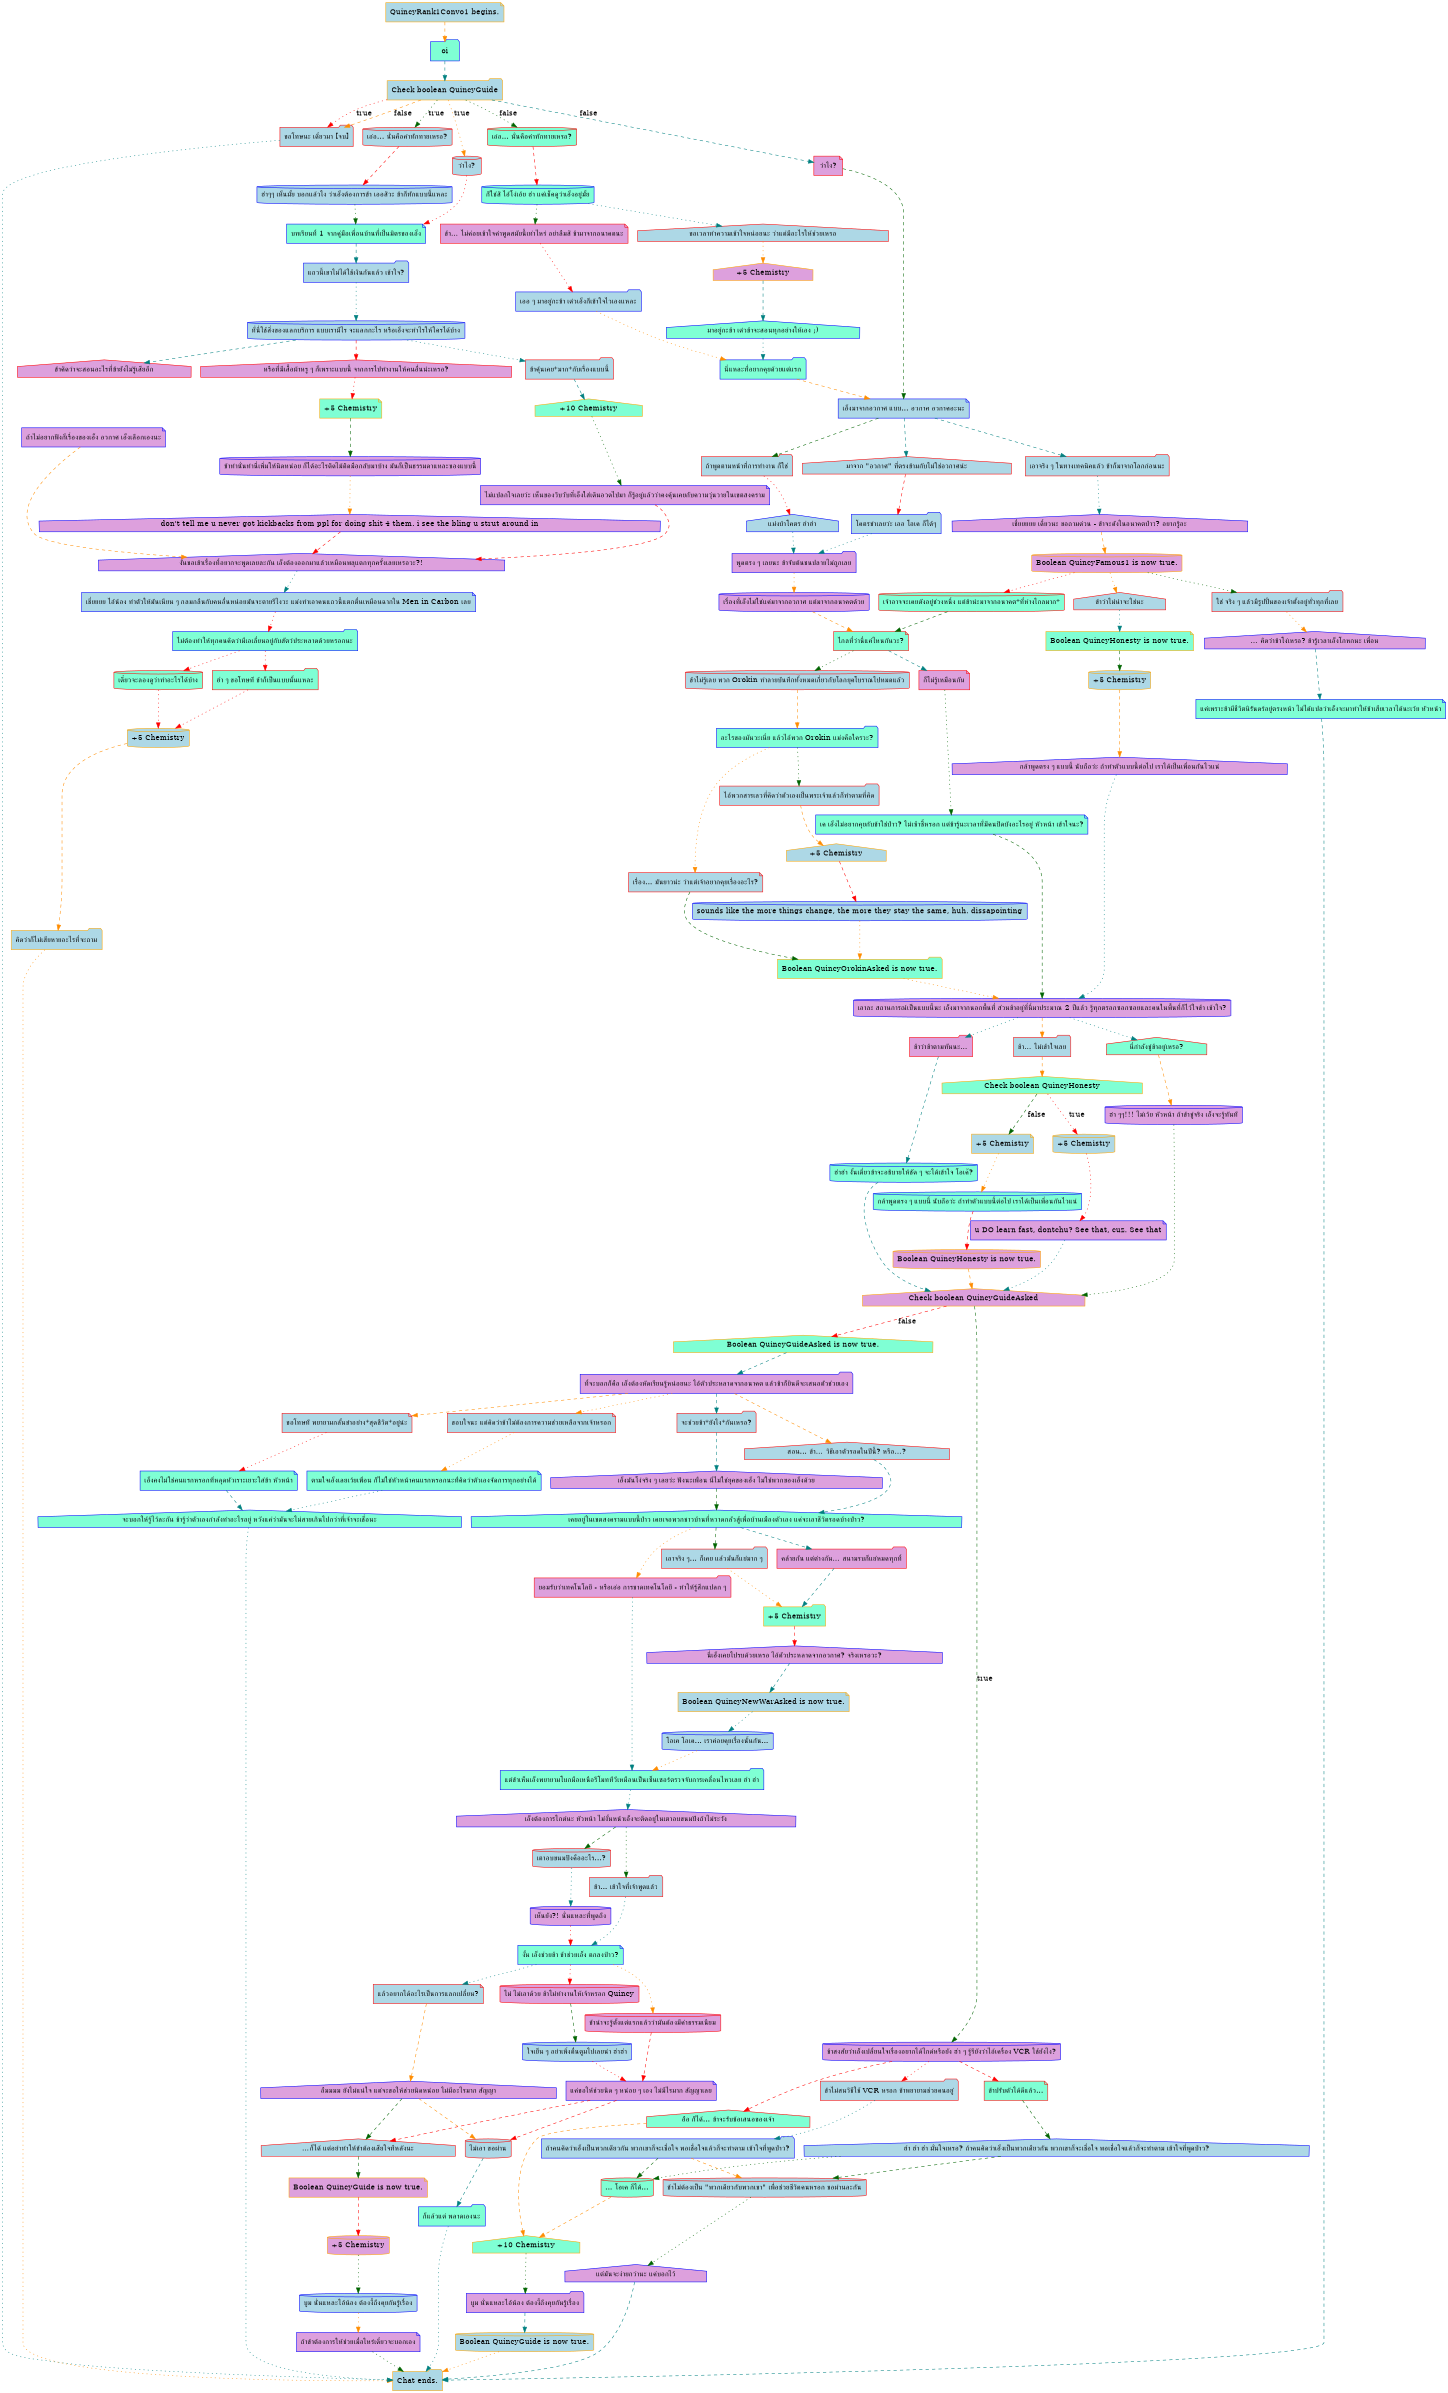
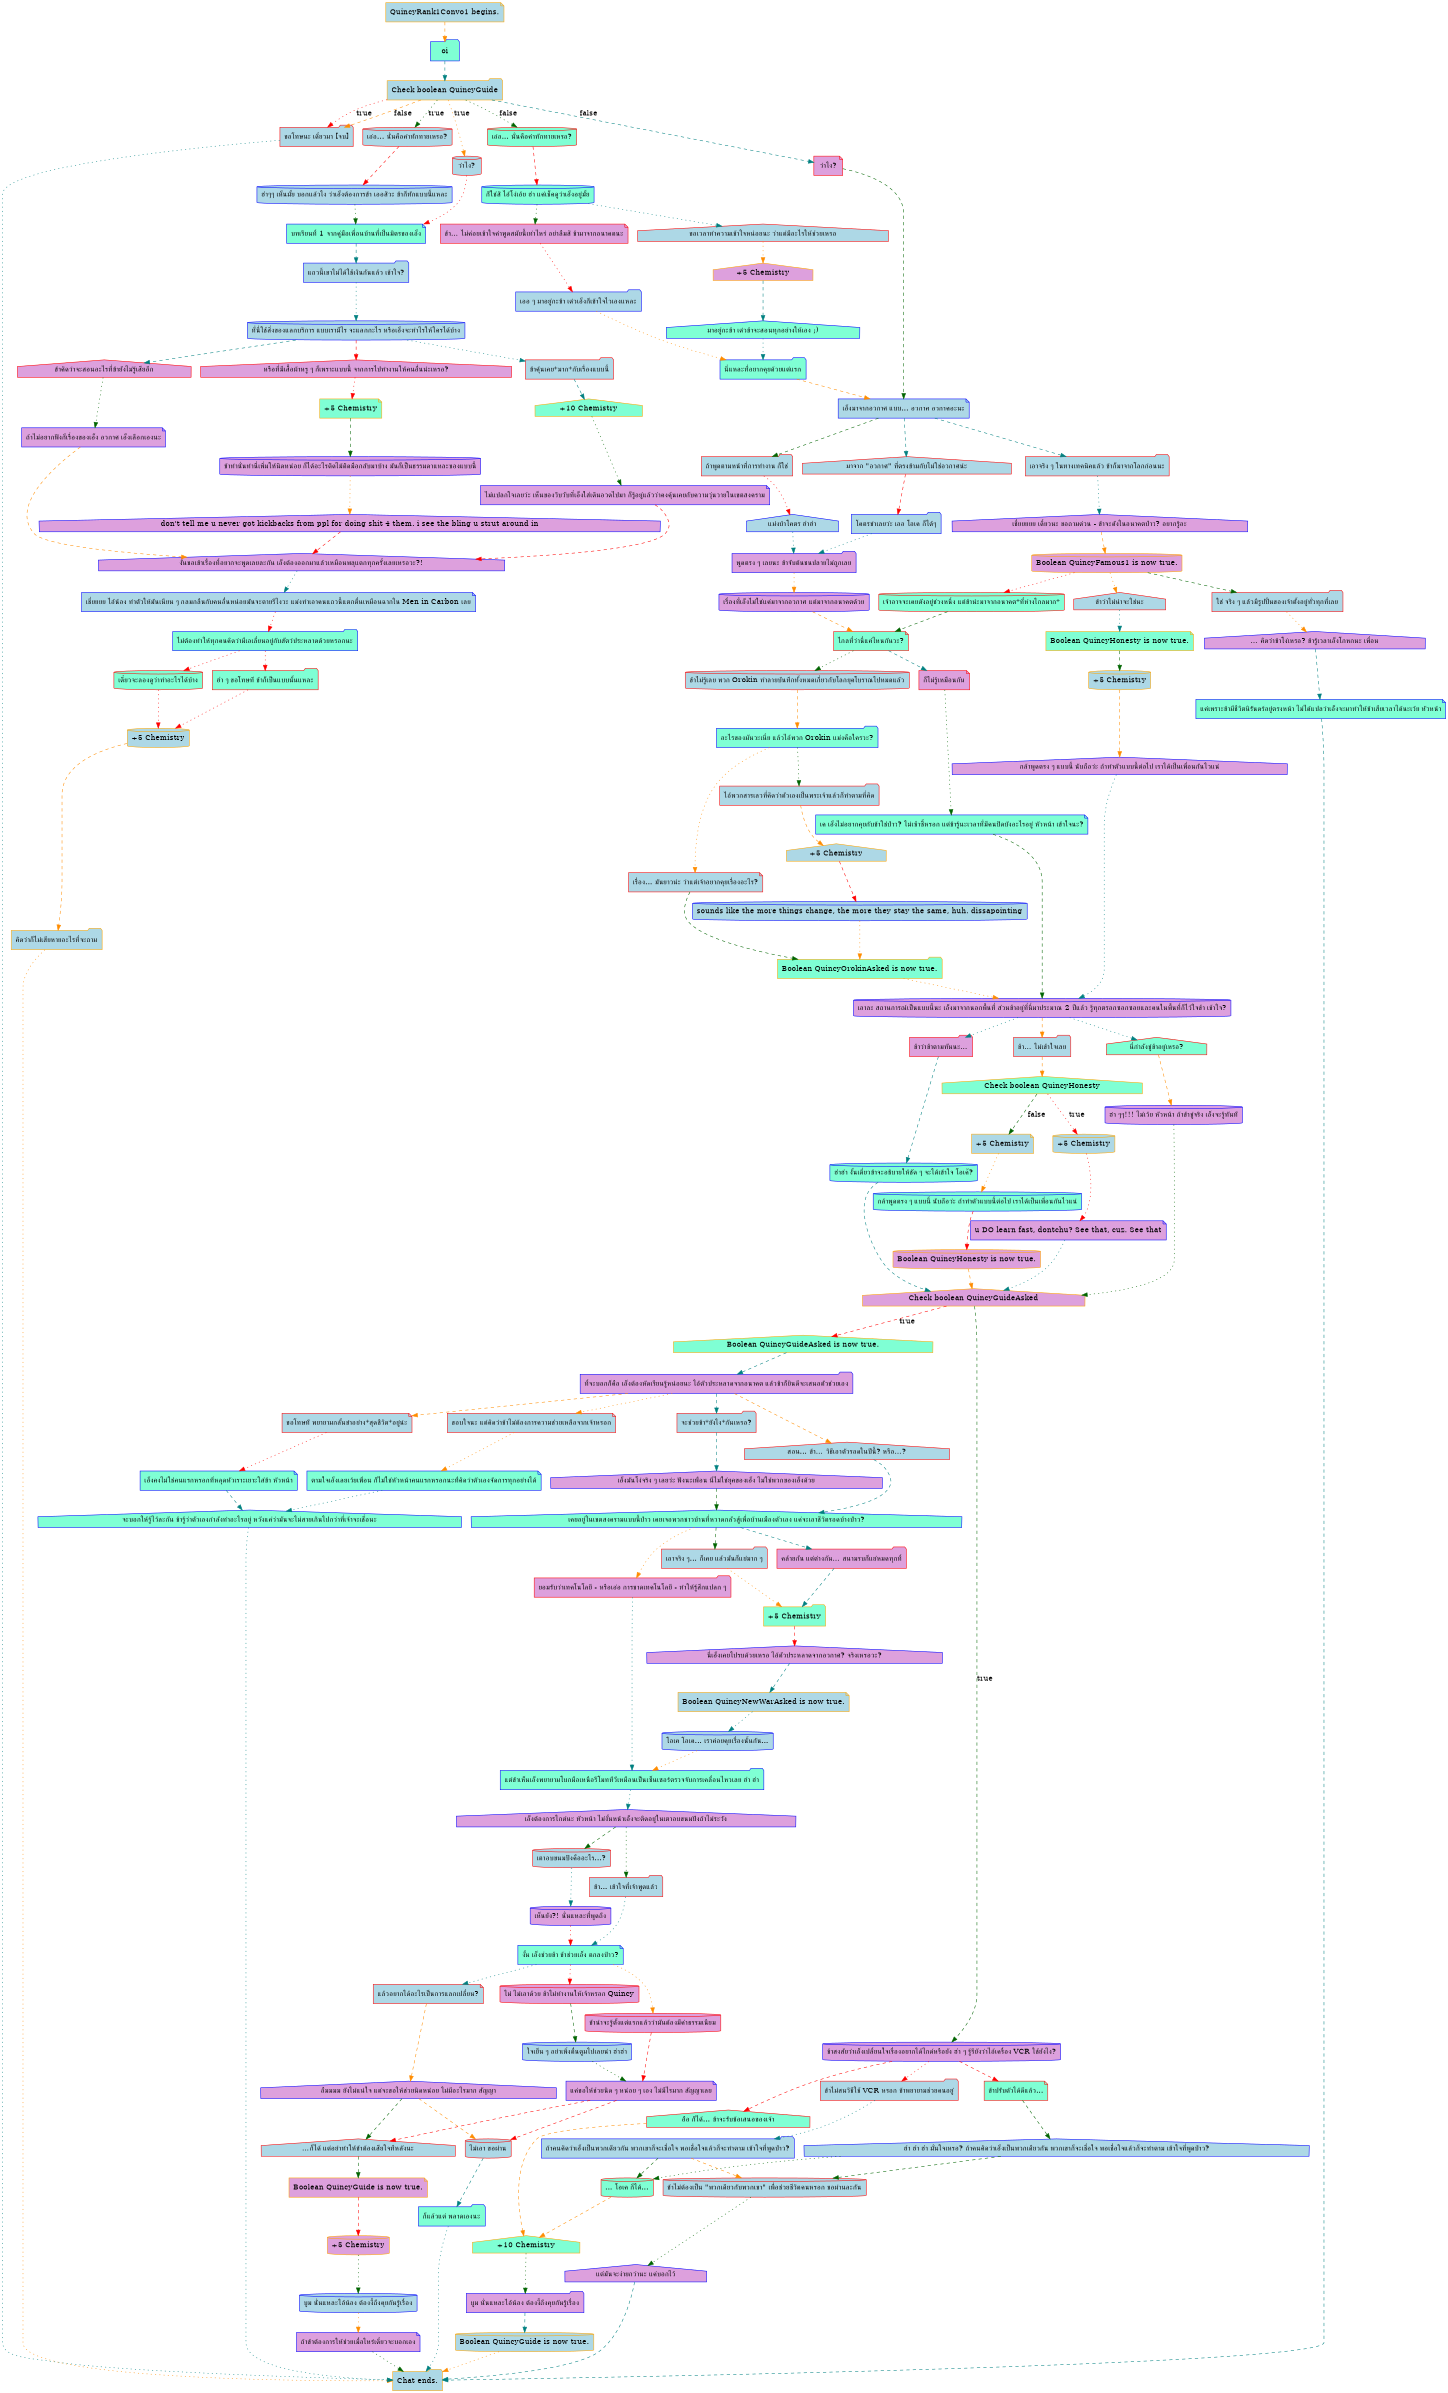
edge "ข้าคิดว่าจะสอนอะไรที่ข้ายังไม่รู้เสียอีก" -> "ถ้าไม่อยากฟังก็เรื่องของเอ็ง อวกาศ เอ็งเลือกเองนะ": added
edge "Boolean QuincyFamous1 is now true." -> "ใช่ จริง ๆ แล้วมีรูปปั้นของเจ้าตั้งอยู่ทั่วทุกที่เลย": style dotted -> dashed
edge "Check boolean QuincyGuideAsked" -> "Boolean QuincyGuideAsked is now true.": label "false" -> "true"
edge "ใจเย็น ๆ อย่าเพิ่งตื่นตูมไปเลยน่า ฮ่าฮ่า" -> "แค่ขอให้ช่วยนิด ๆ หน่อย ๆ เอง ไม่มีไรมาก สัญญาเลย": color red -> darkgreen
